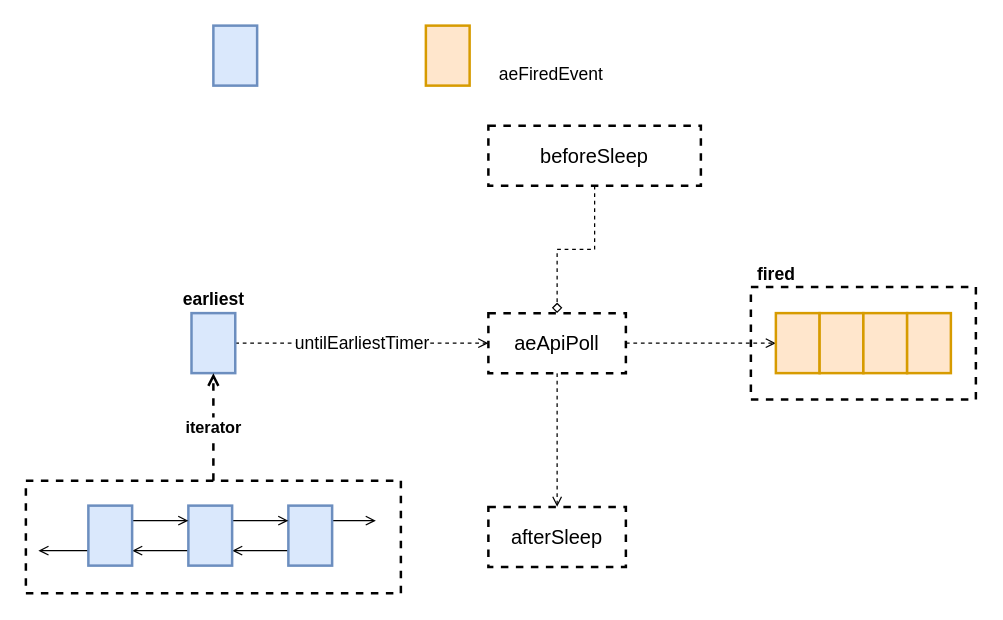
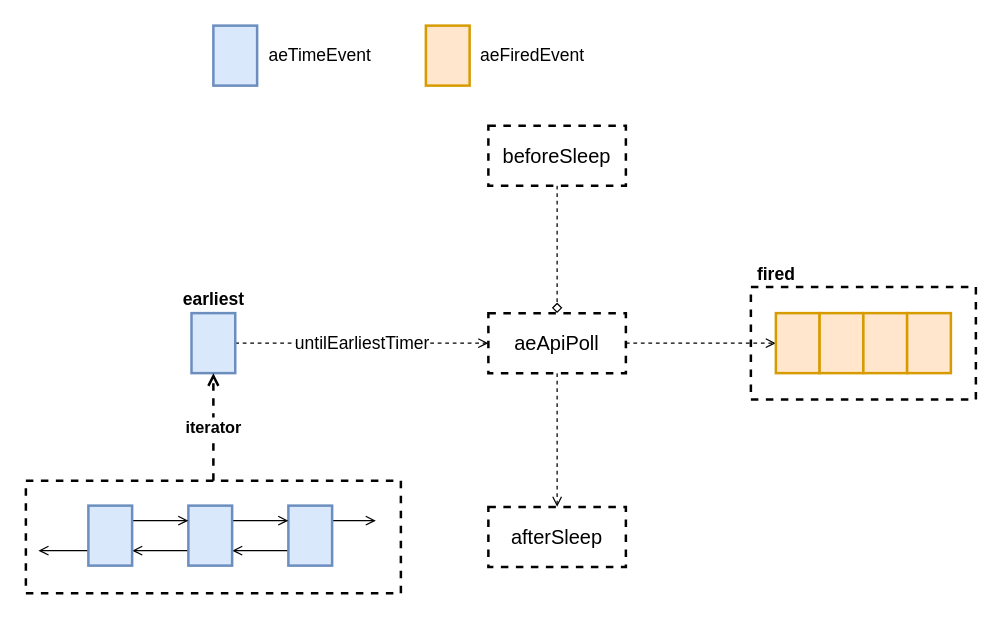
node "aeTimeEvent": added
node "aeFiredEvent": moved (551, 74) -> (532, 56)
node "beforeSleep": size 213x60 -> 138x60
